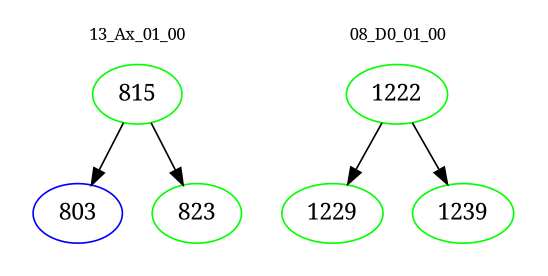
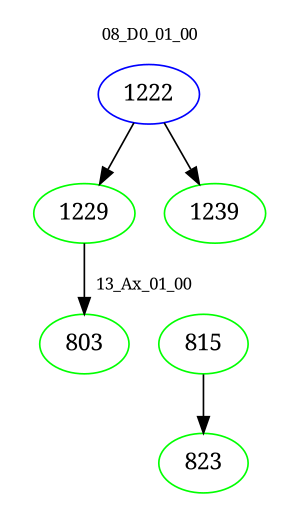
node "1222": color green -> blue
edge "815" -> "803": now "1229" -> "803"
node "803": color blue -> green
